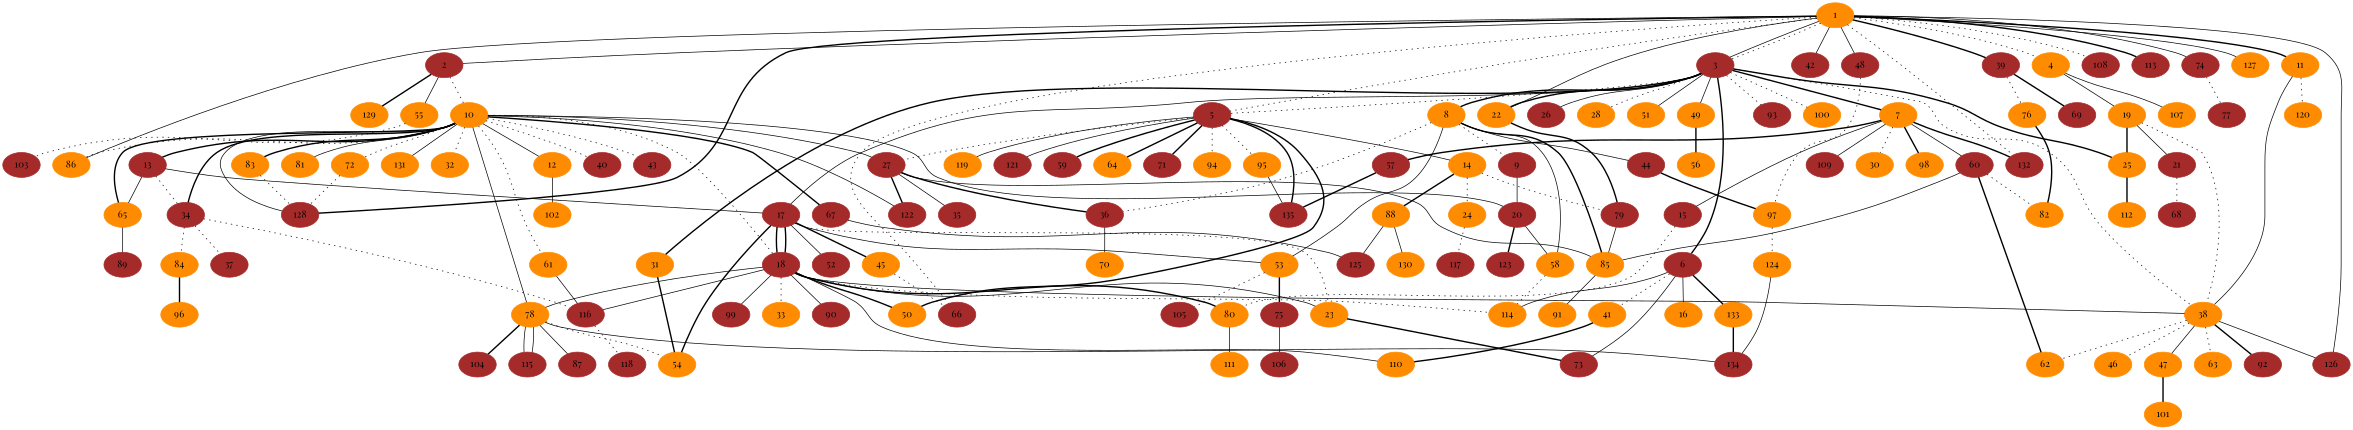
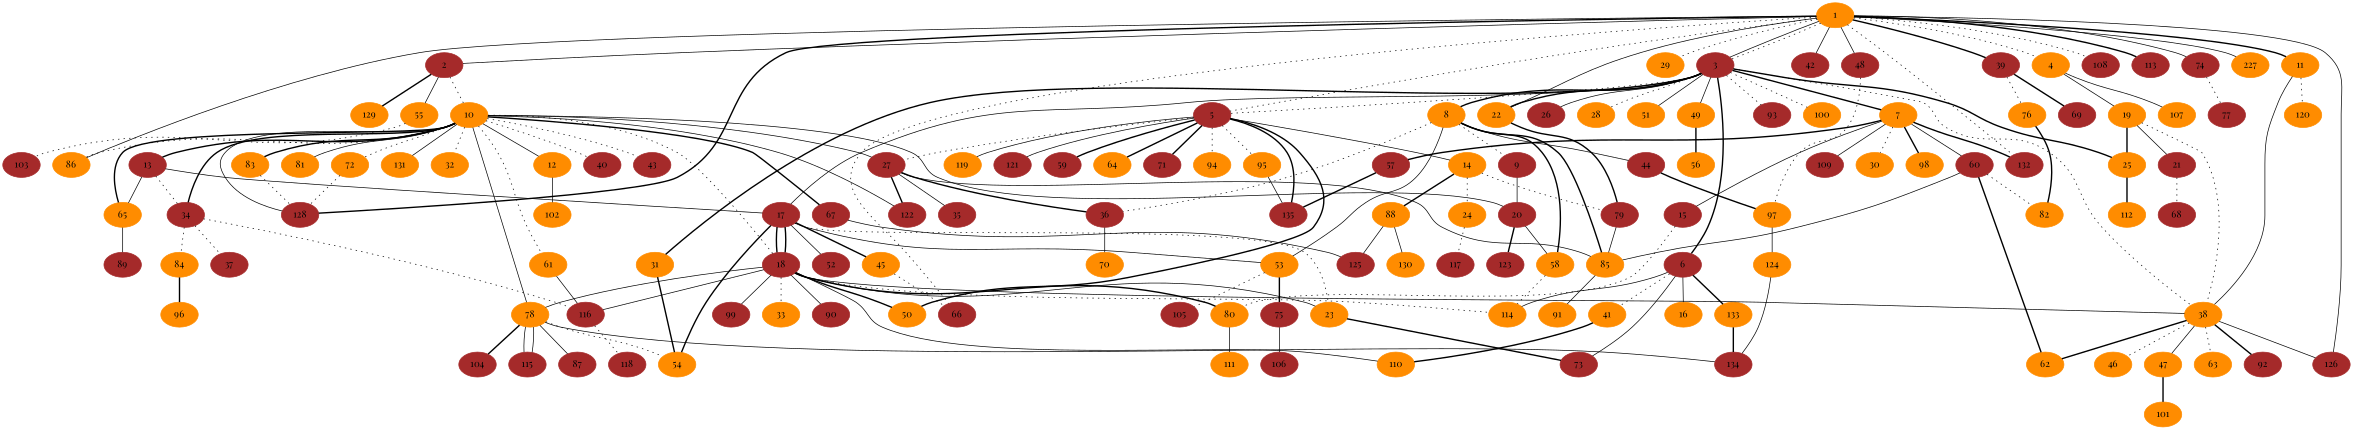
node "29": added
node "127": label "127" -> "227"
edge "8" -- "58": style solid -> bold
edge "97" -- "124": style dotted -> solid
edge "38" -- "62": style dotted -> bold
